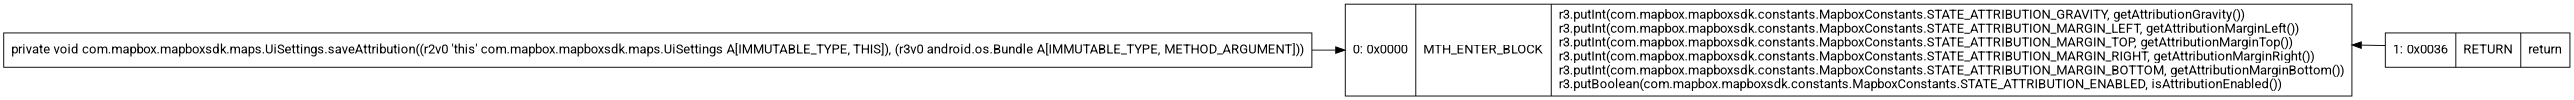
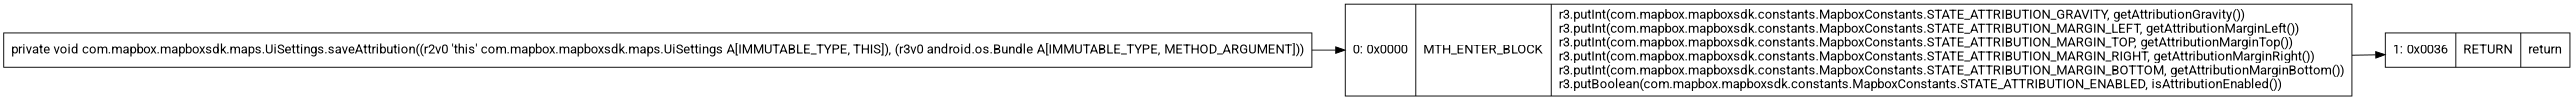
edge "1: 0x0036" -> "0: 0x0000": reversed
